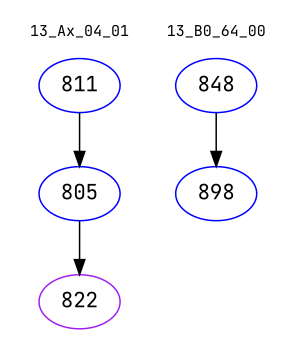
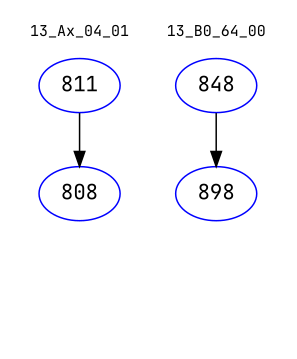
node "805": label "805" -> "808"
node "822": removed
